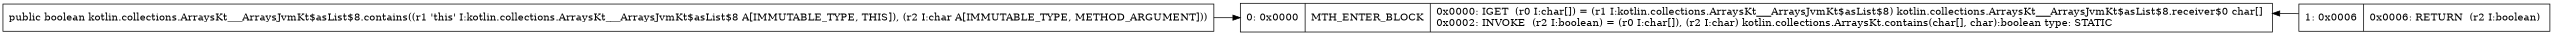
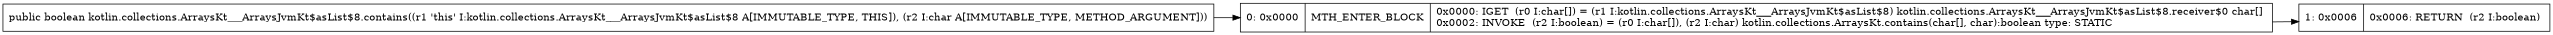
edge "1: 0x0006" -> "0: 0x0000": reversed
